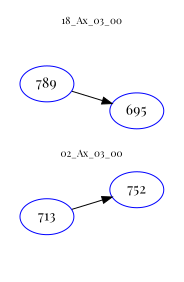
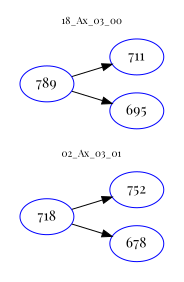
node "711": added
cluster "02_Ax_03_00": label "02_Ax_03_00" -> "02_Ax_03_01"
node "713": label "713" -> "718"
node "678": added
